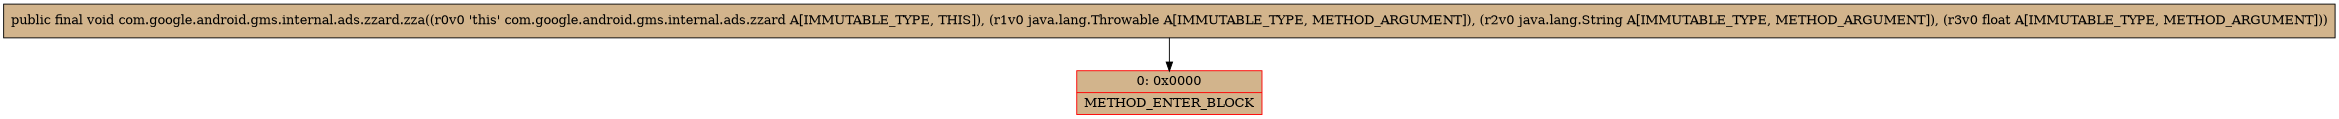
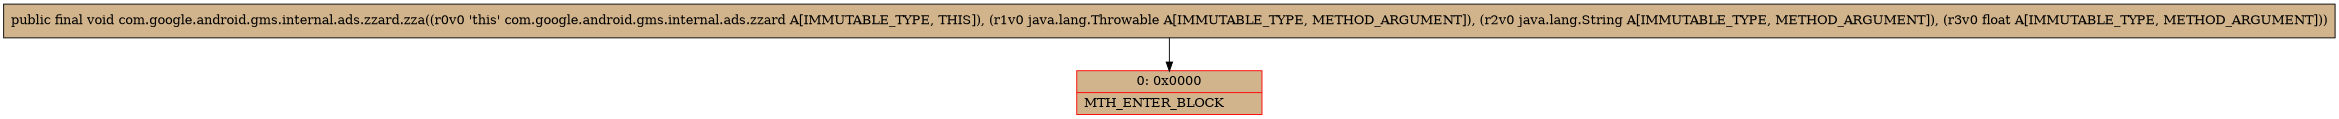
node "0: 0x0000": text "METHOD_ENTER_BLOCK" -> "MTH_ENTER_BLOCK"
